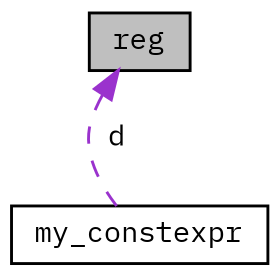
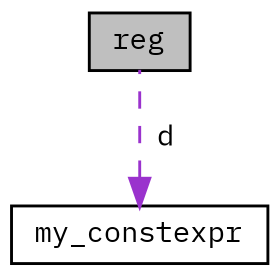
edge "my_constexpr" -> "reg": reversed
